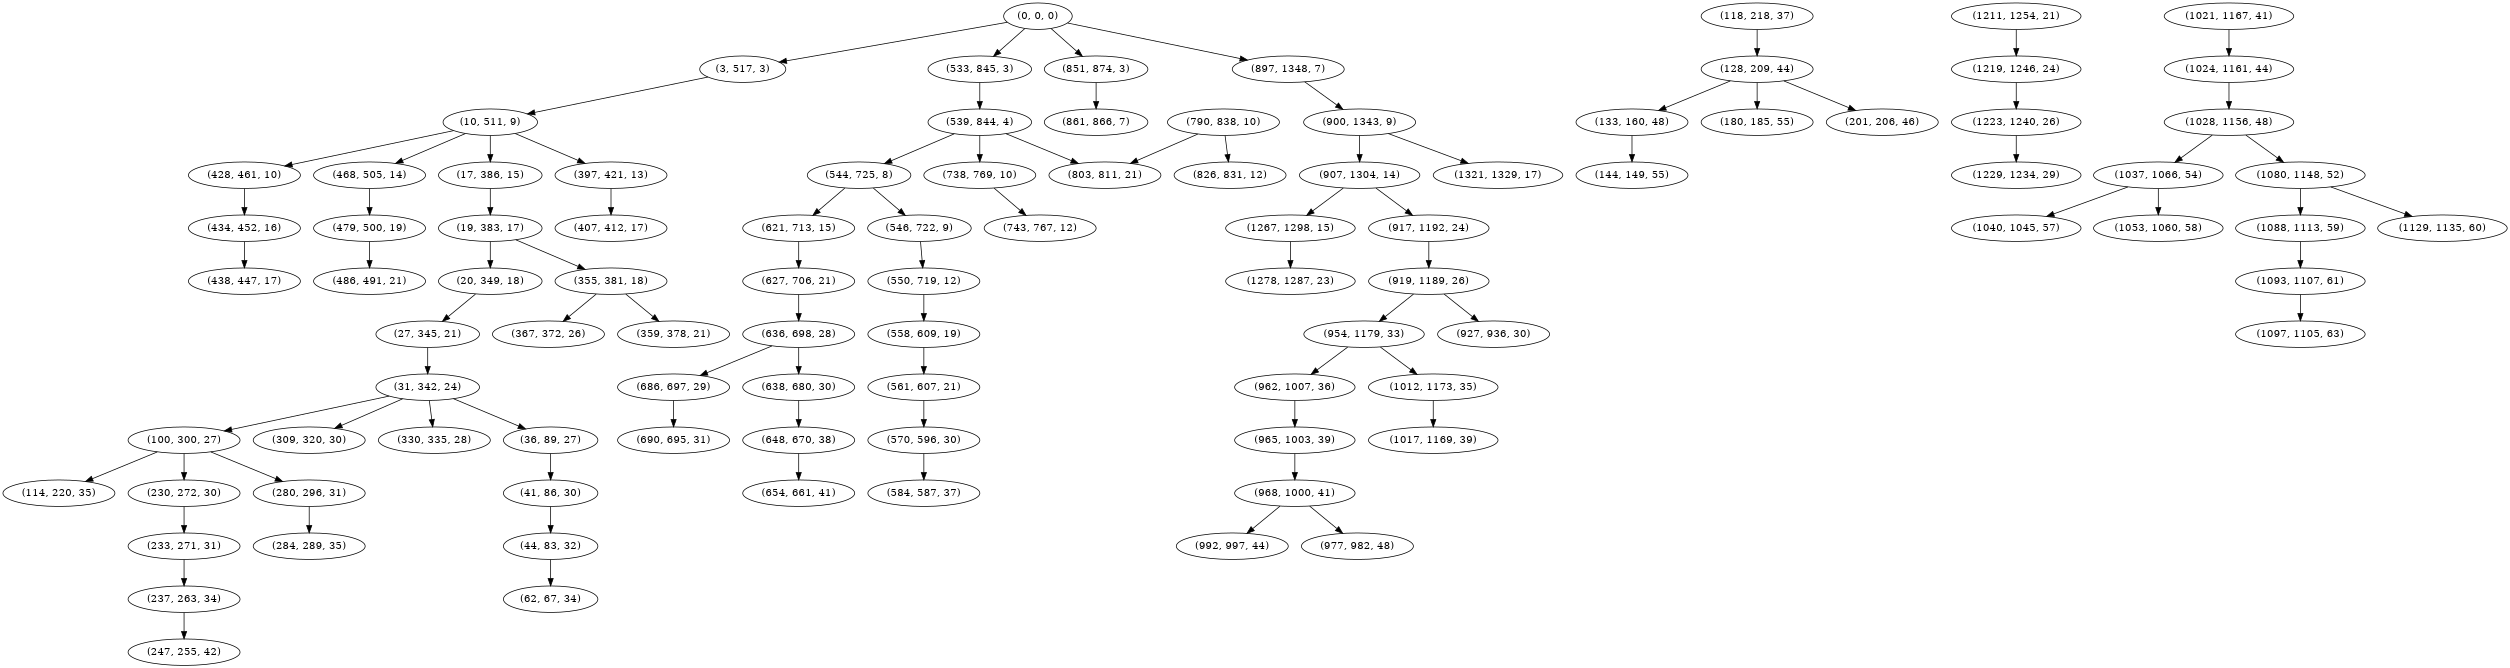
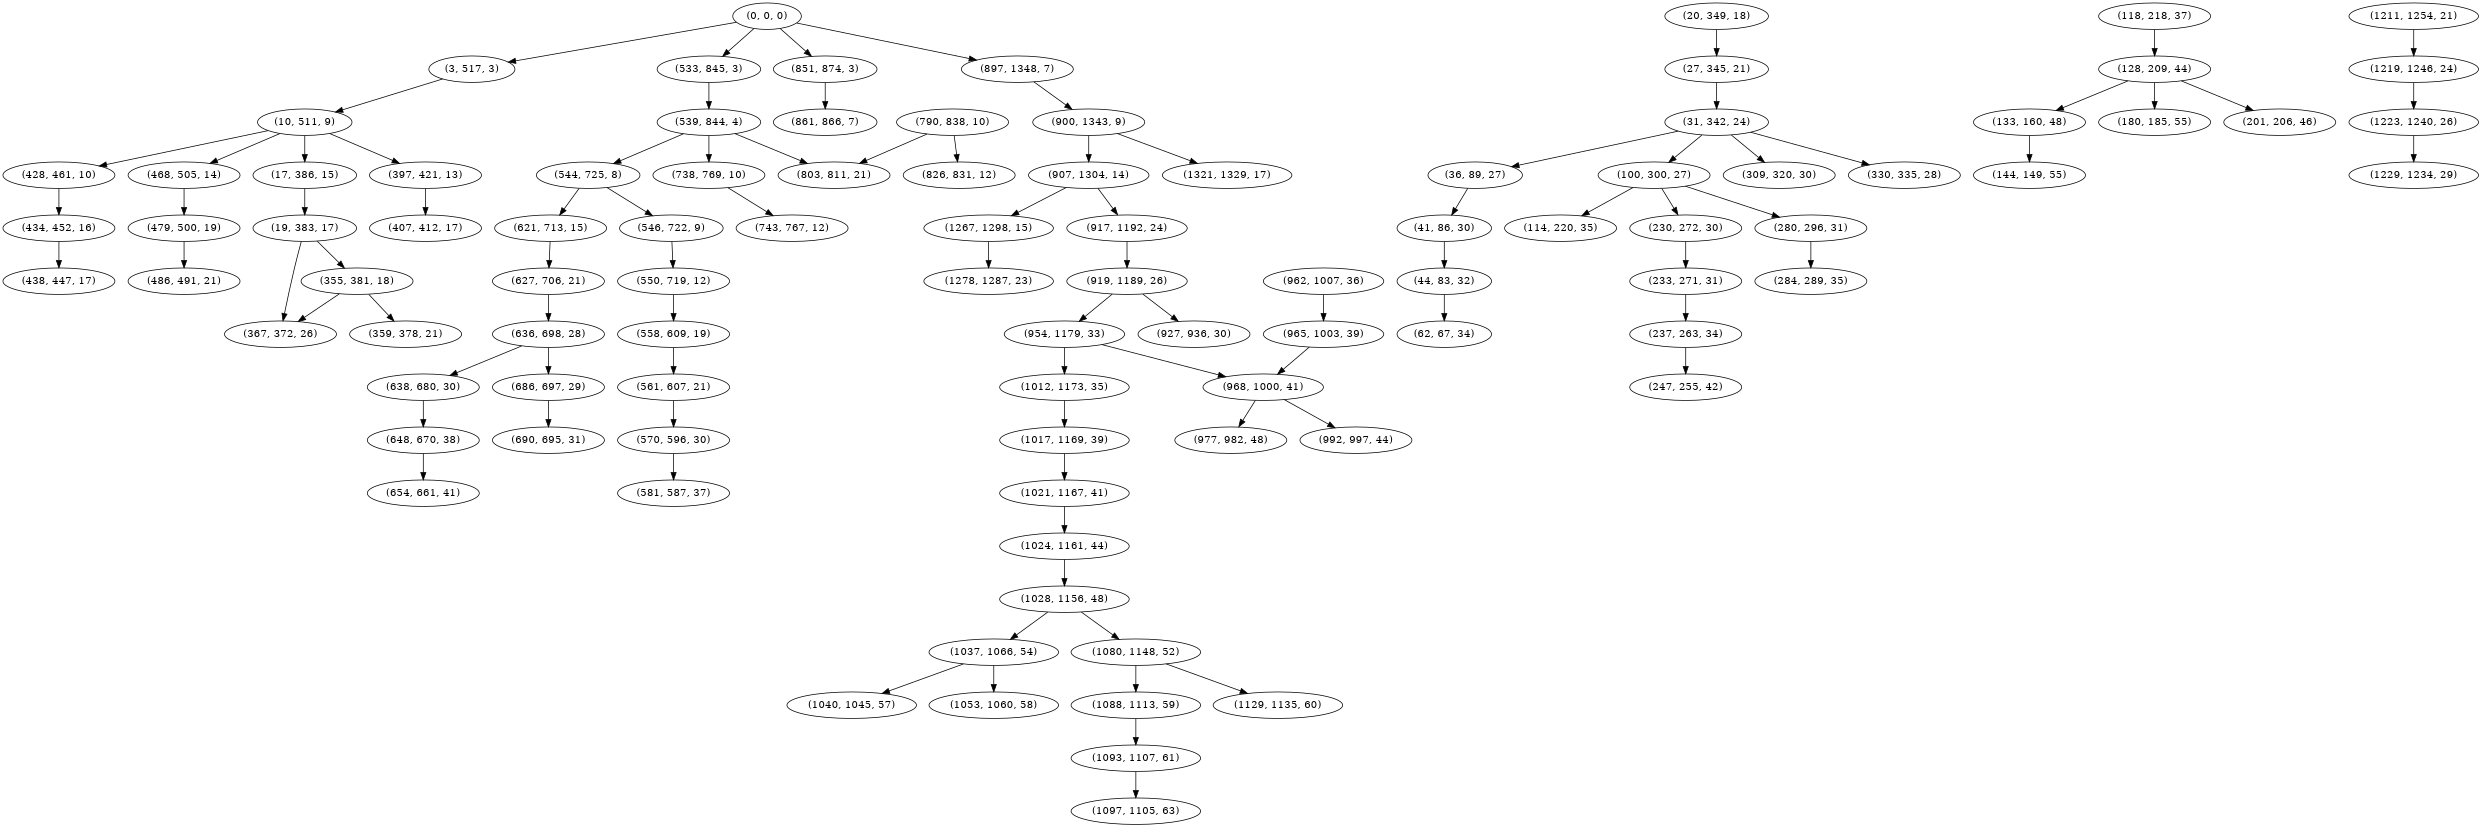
edge "(19, 383, 17)" -> "(20, 349, 18)": now "(19, 383, 17)" -> "(367, 372, 26)"
edge "(954, 1179, 33)" -> "(962, 1007, 36)": now "(954, 1179, 33)" -> "(968, 1000, 41)"
edge "(1017, 1169, 39)" -> "(1021, 1167, 41)": added
node "(584, 587, 37)": label "(584, 587, 37)" -> "(581, 587, 37)"
